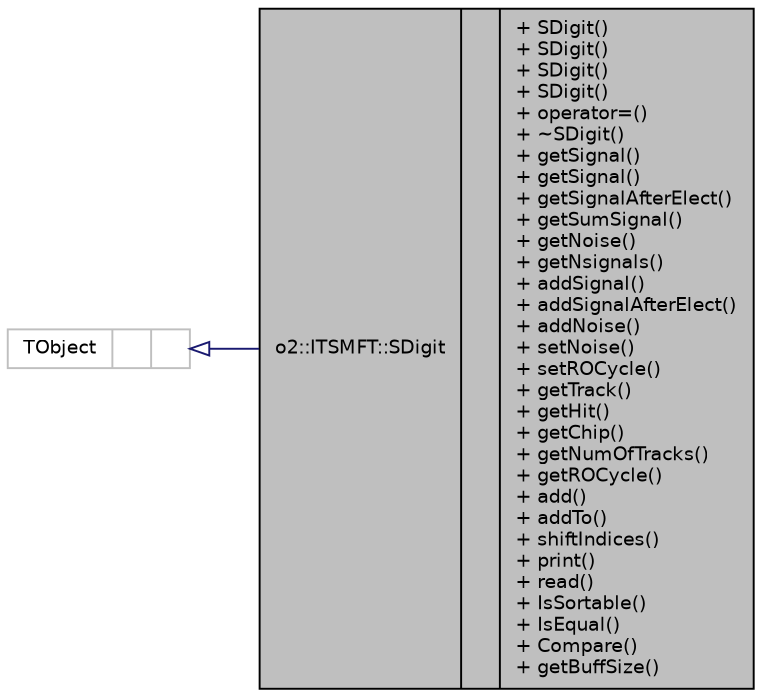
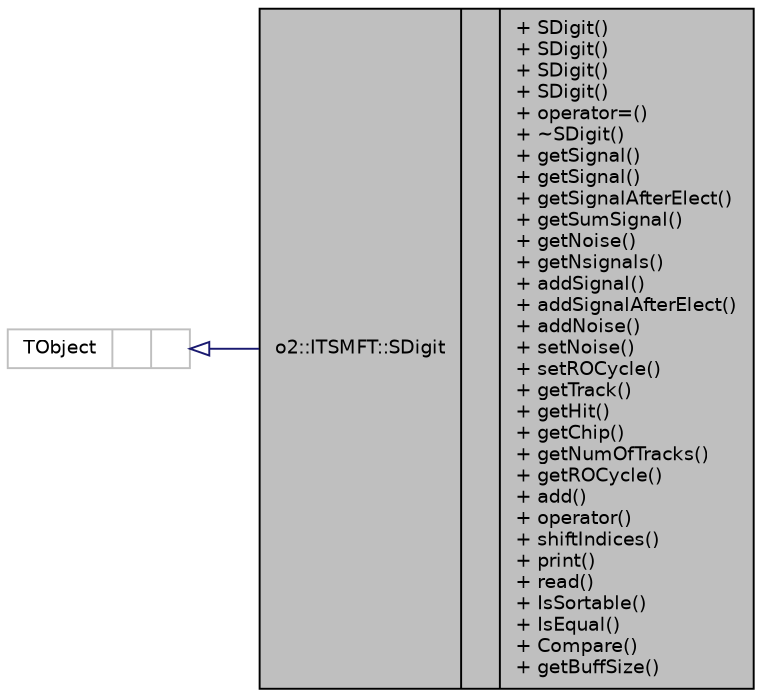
node "o2::ITSMFT::SDigit": text "+ addTo()" -> "+ operator()"
